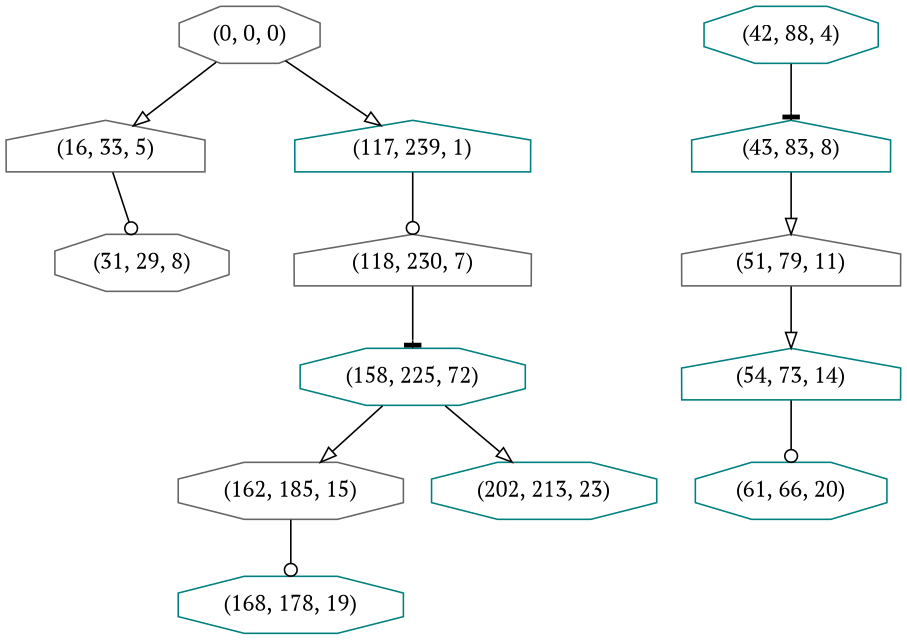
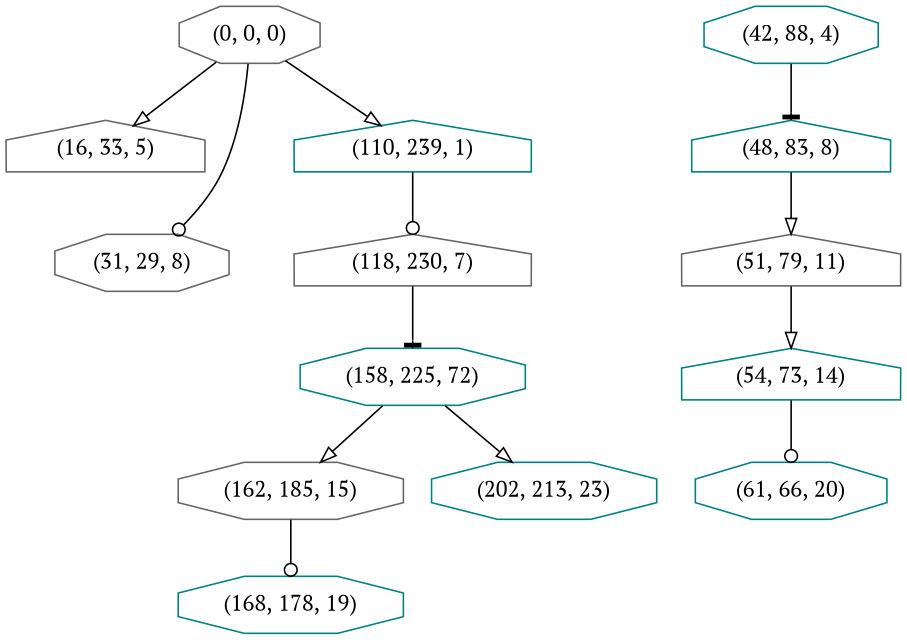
node "(117, 239, 1)": label "(117, 239, 1)" -> "(110, 239, 1)"
node "(43, 83, 8)": label "(43, 83, 8)" -> "(48, 83, 8)"
edge "(16, 33, 5)" -> "(31, 29, 8)": now "(0, 0, 0)" -> "(31, 29, 8)"
